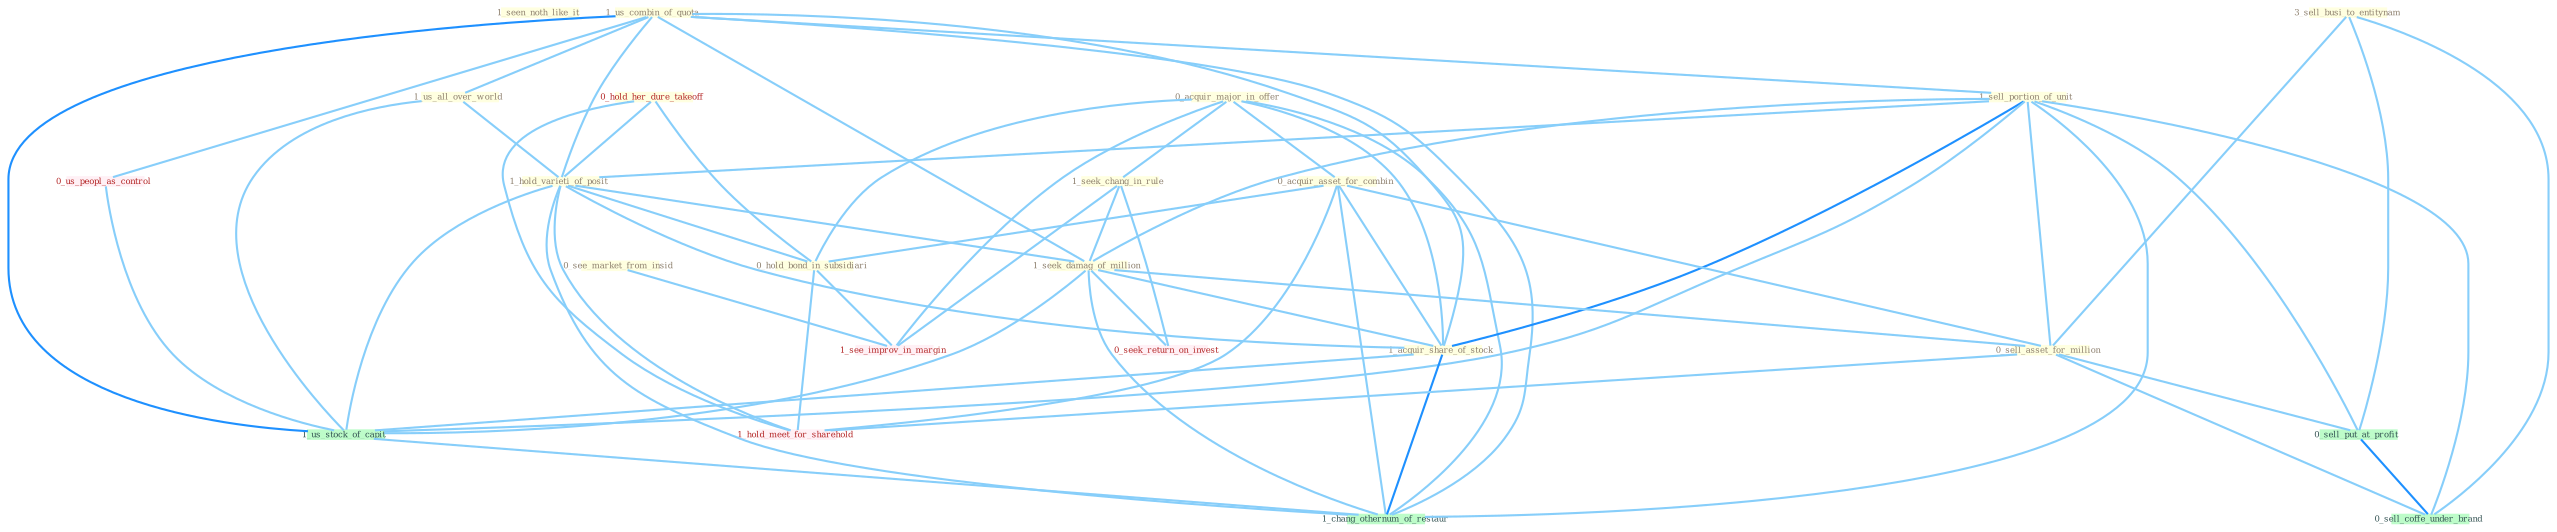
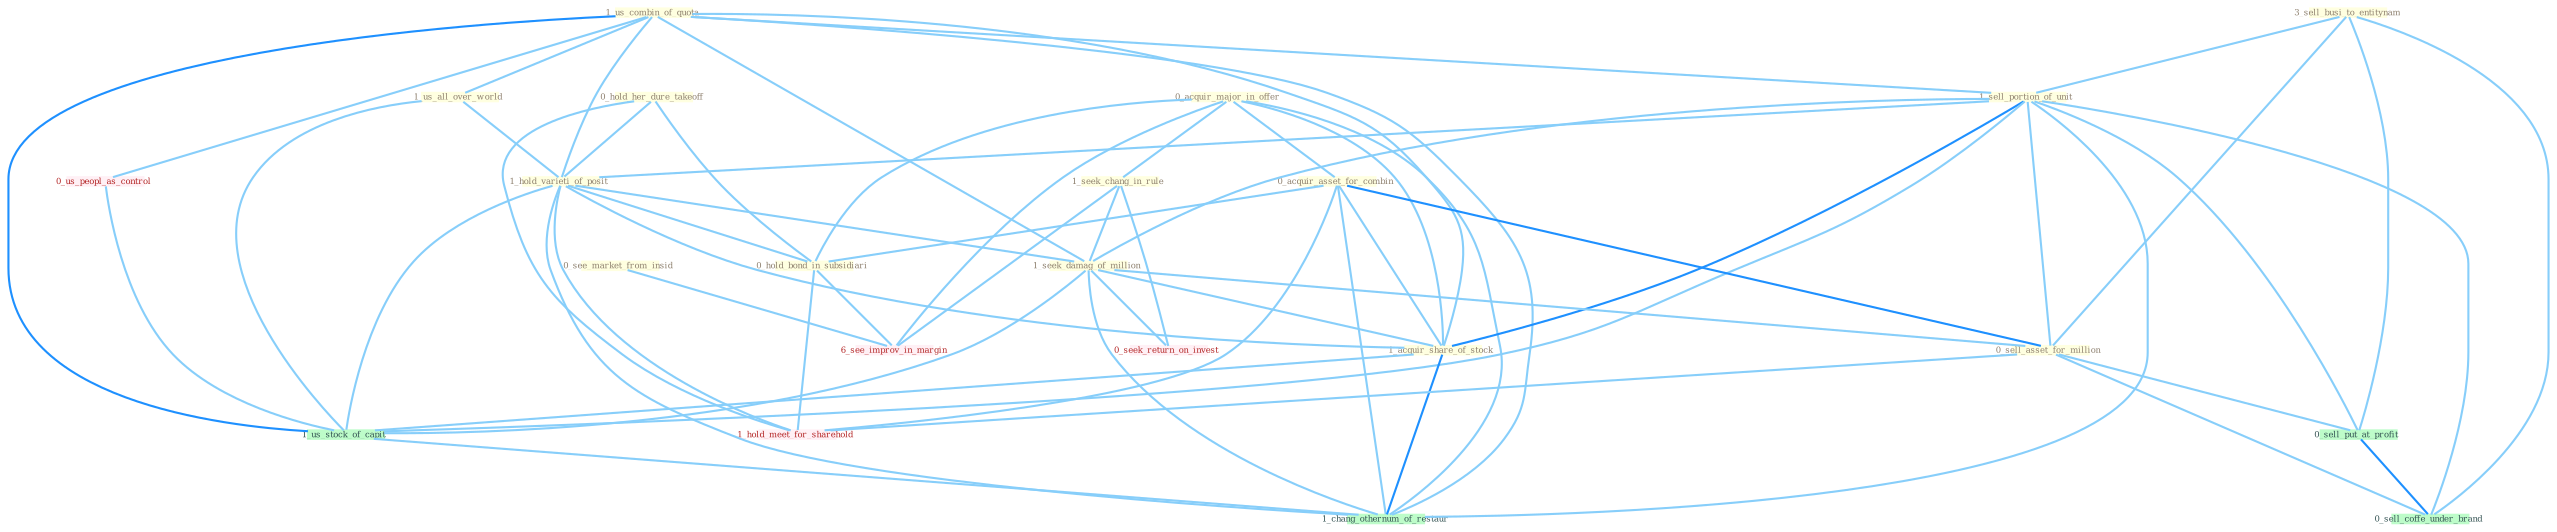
node "1_seen_noth_like_it": removed
edge "3_sell_busi_to_entitynam" -- "1_sell_portion_of_unit": added
node "0_hold_her_dure_takeoff": fontcolor #b22222 -> #8b7d6b
edge "0_acquir_asset_for_combin" -- "0_sell_asset_for_million": color #87cefa -> #1e90ff
node "1_see_improv_in_margin": label "1_see_improv_in_margin" -> "6_see_improv_in_margin"
